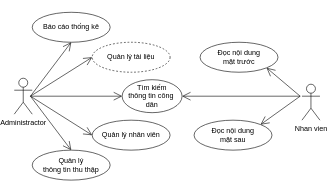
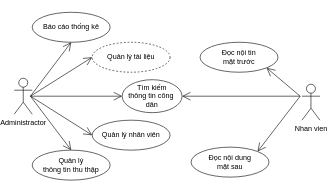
node "Đọc nội dung mặt trước": label "Đọc nội dung mặt trước" -> "Đọc nội tin mặt trước"
node "Đọc nội dung mặt sau": moved (233, 135) -> (230, 162)
